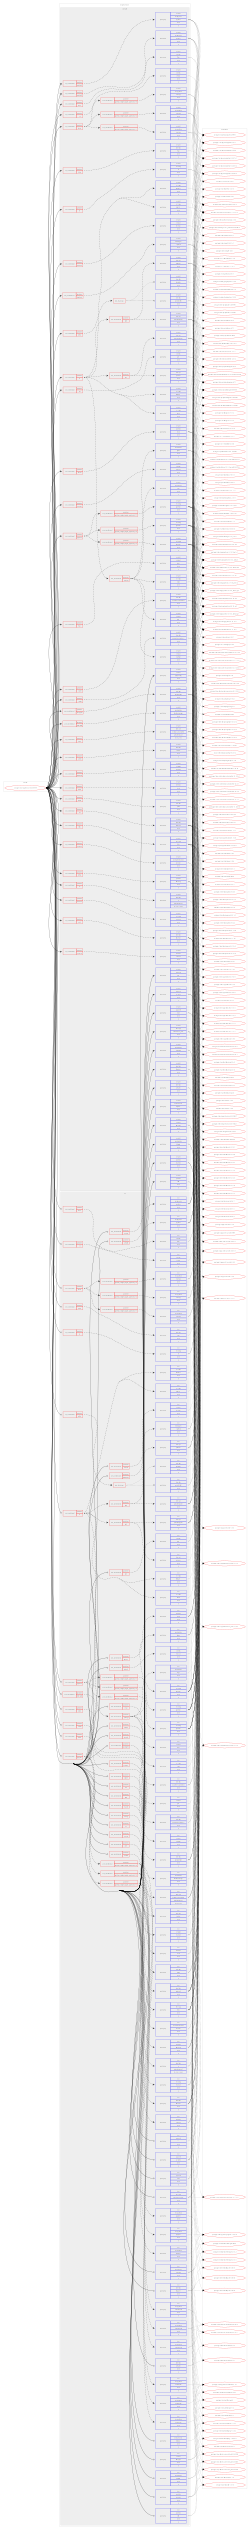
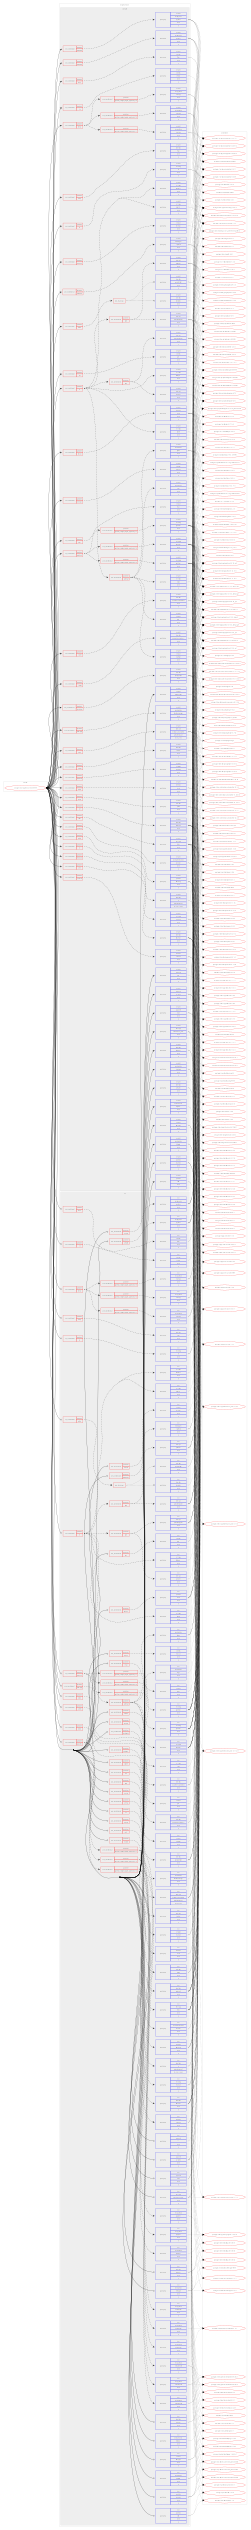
node "portage://sys-libs/libcxx-17.0.6": added
